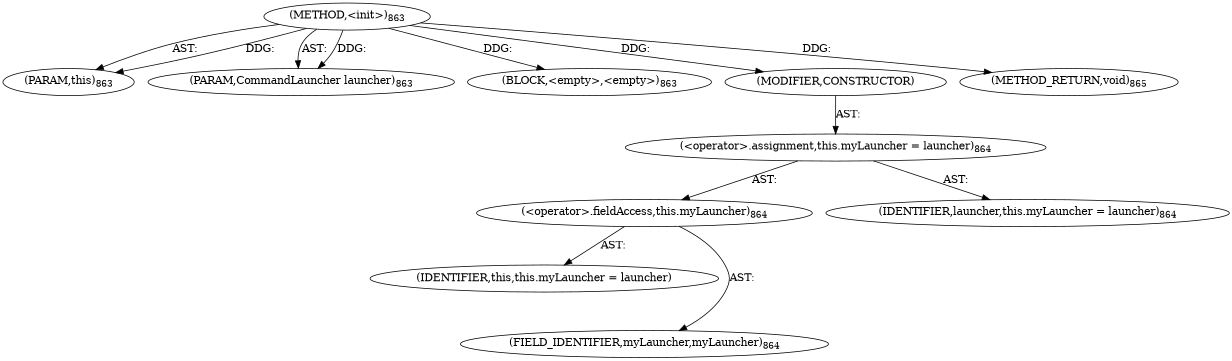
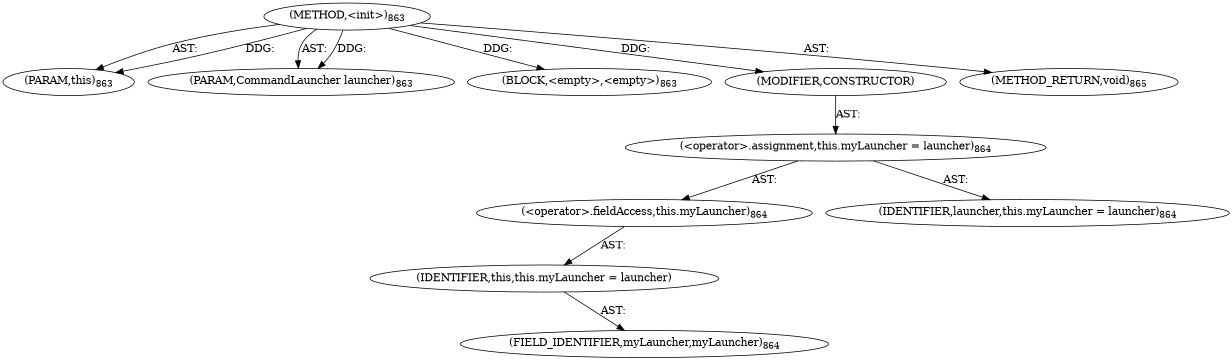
edge "(METHOD,<init>)" -> "(METHOD_RETURN,void)": label "DDG: " -> "AST: "
edge "(<operator>.fieldAccess,this.myLauncher)" -> "(FIELD_IDENTIFIER,myLauncher,myLauncher)": now "(IDENTIFIER,this,this.myLauncher = launcher)" -> "(FIELD_IDENTIFIER,myLauncher,myLauncher)"
